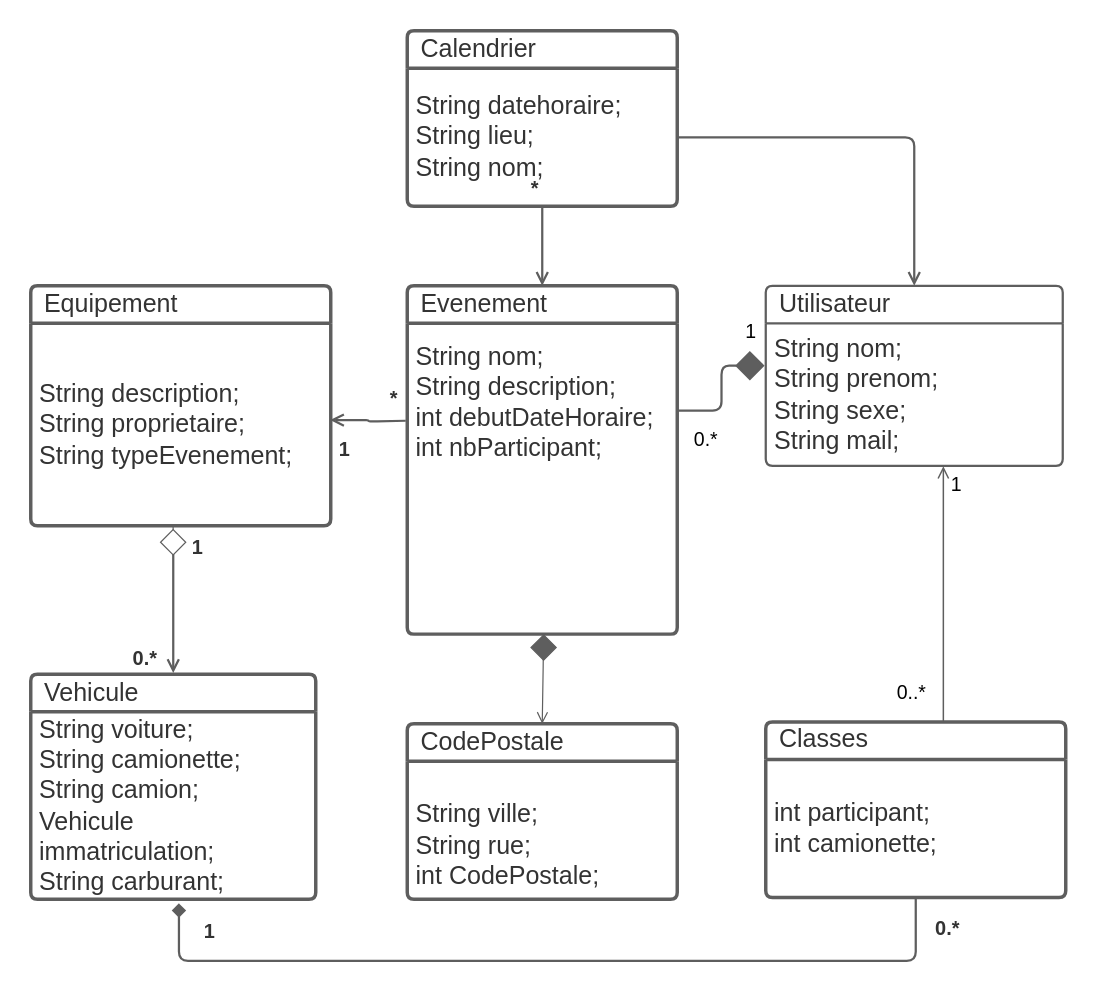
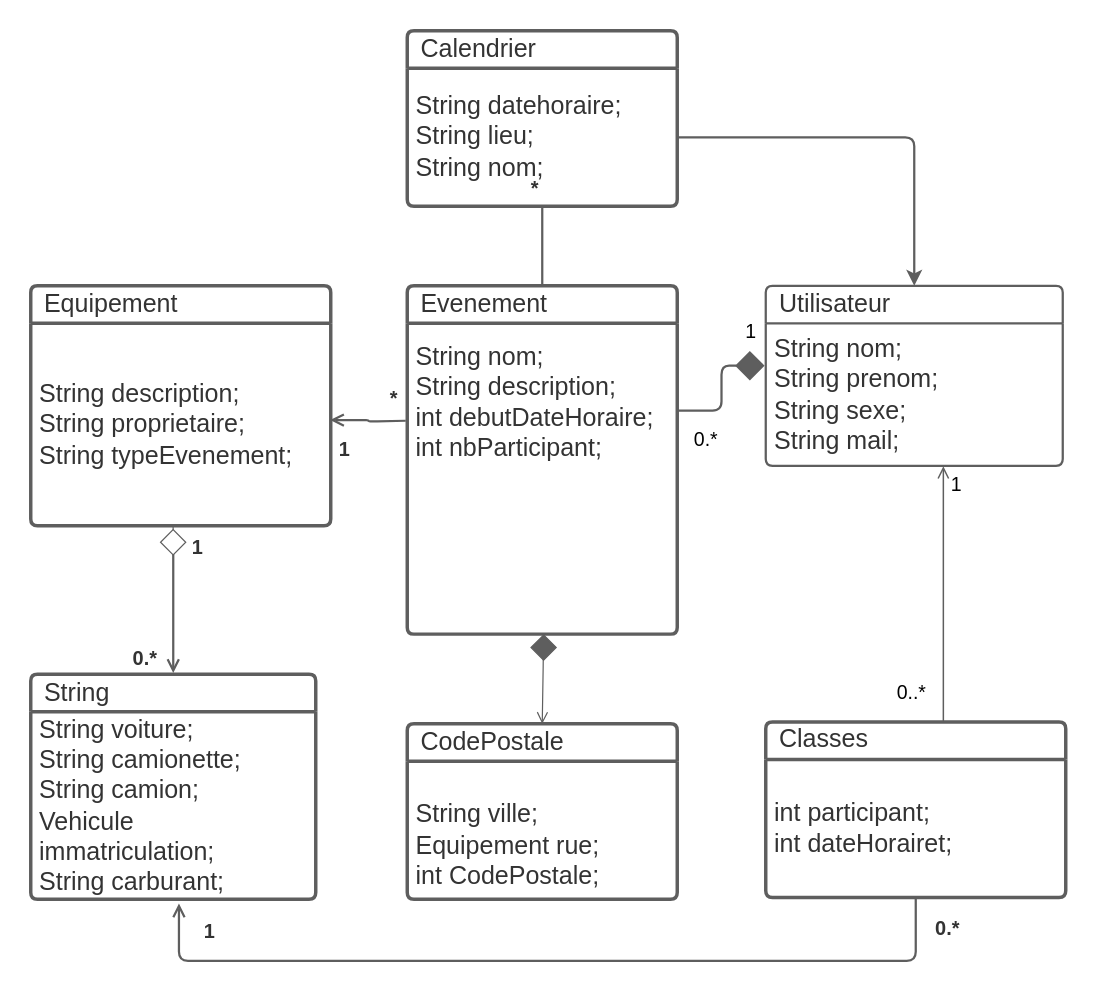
edge "String datehoraire; String lieu; String nom;" -> "Utilisateur": arrowhead open -> classic
edge "String datehoraire; String lieu; String nom;" -> "Evenement": arrowhead open -> none
node "Vehicule": label "Vehicule" -> "String"
node "int participant; int camionette;": label "int participant; int camionette;" -> "int participant; int dateHorairet;"
node "String ville; String rue; int CodePostale;": label "String ville; String rue; int CodePostale;" -> "String ville; Equipement rue; int CodePostale;"
edge "Classes" -> "String voiture; String camionette; String camion; Vehicule immatriculation; String carburant;": arrowhead diamond -> open
